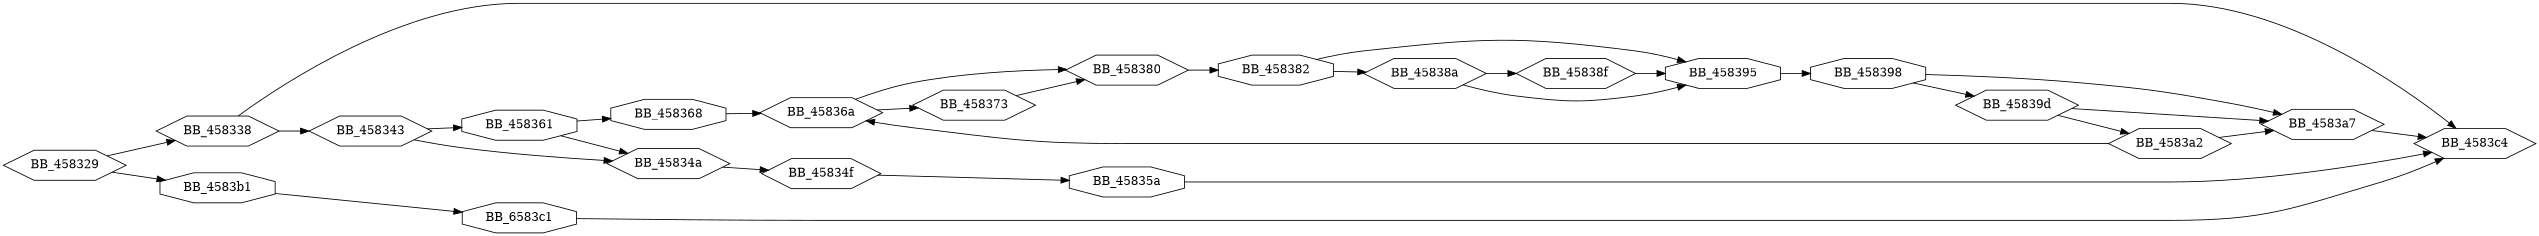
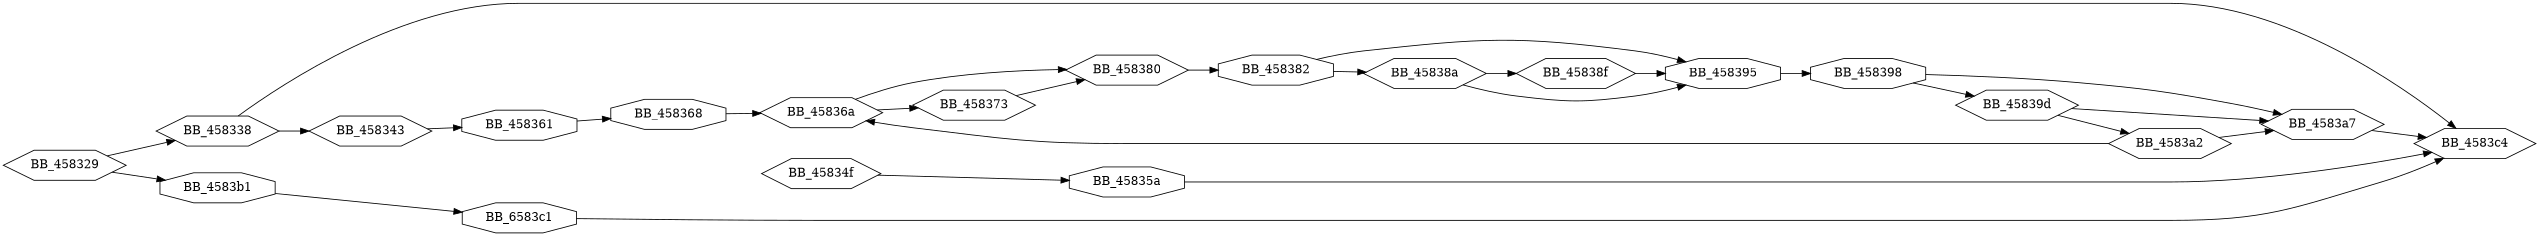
node "BB_45834a": removed
